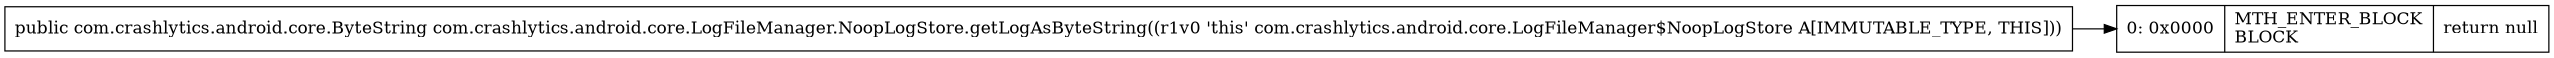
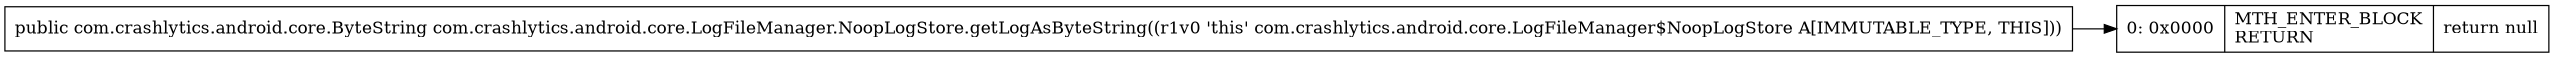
node "0: 0x0000": text "BLOCK" -> "RETURN"
